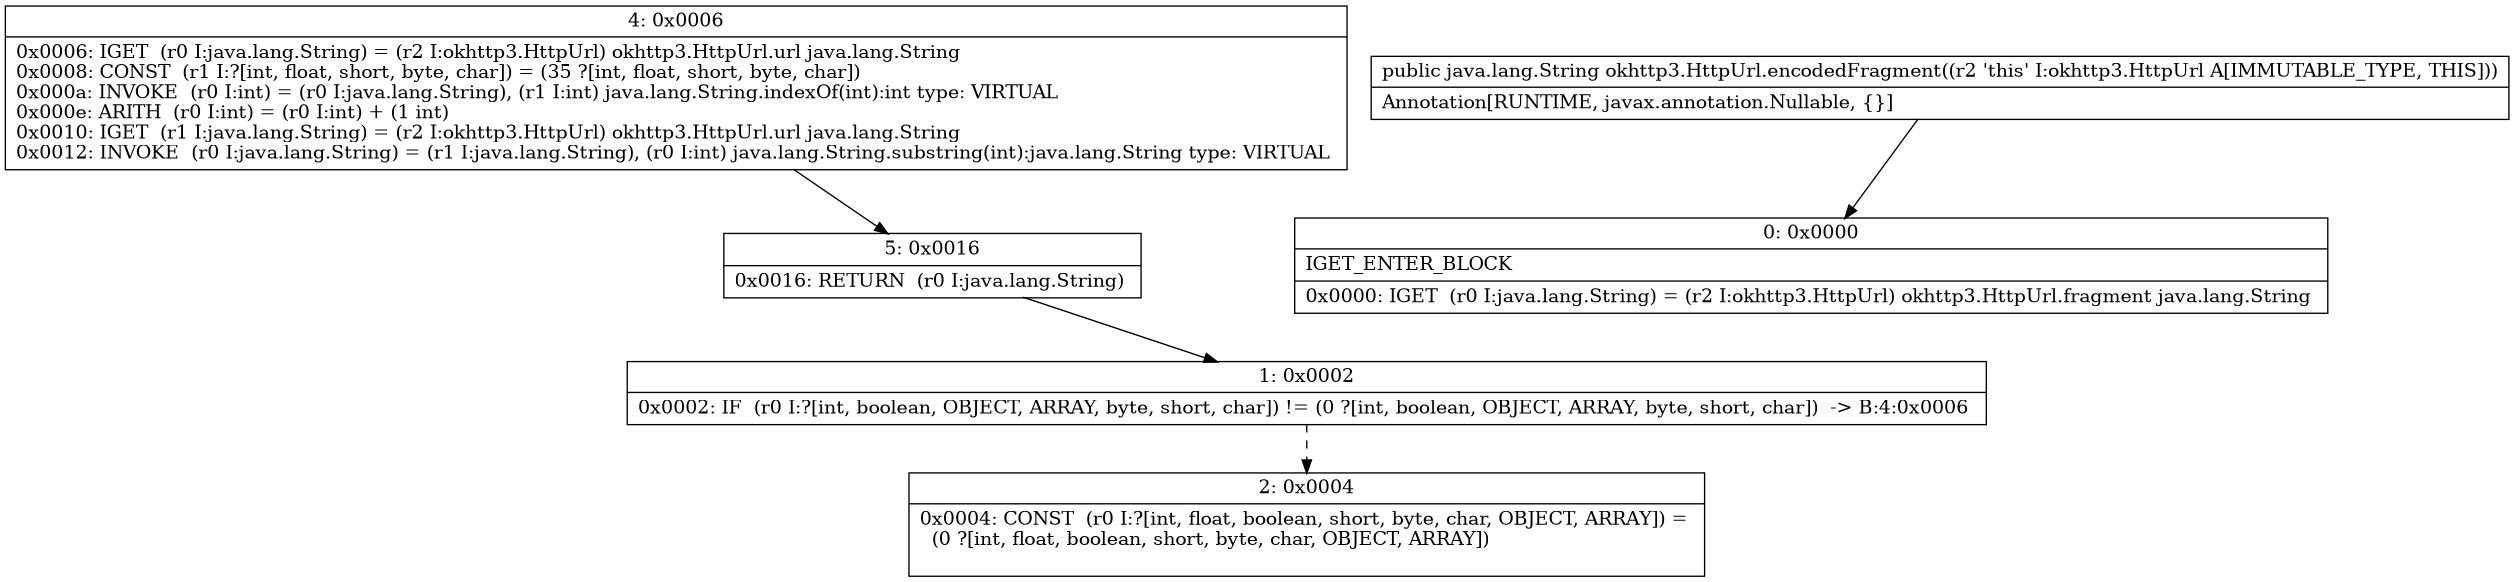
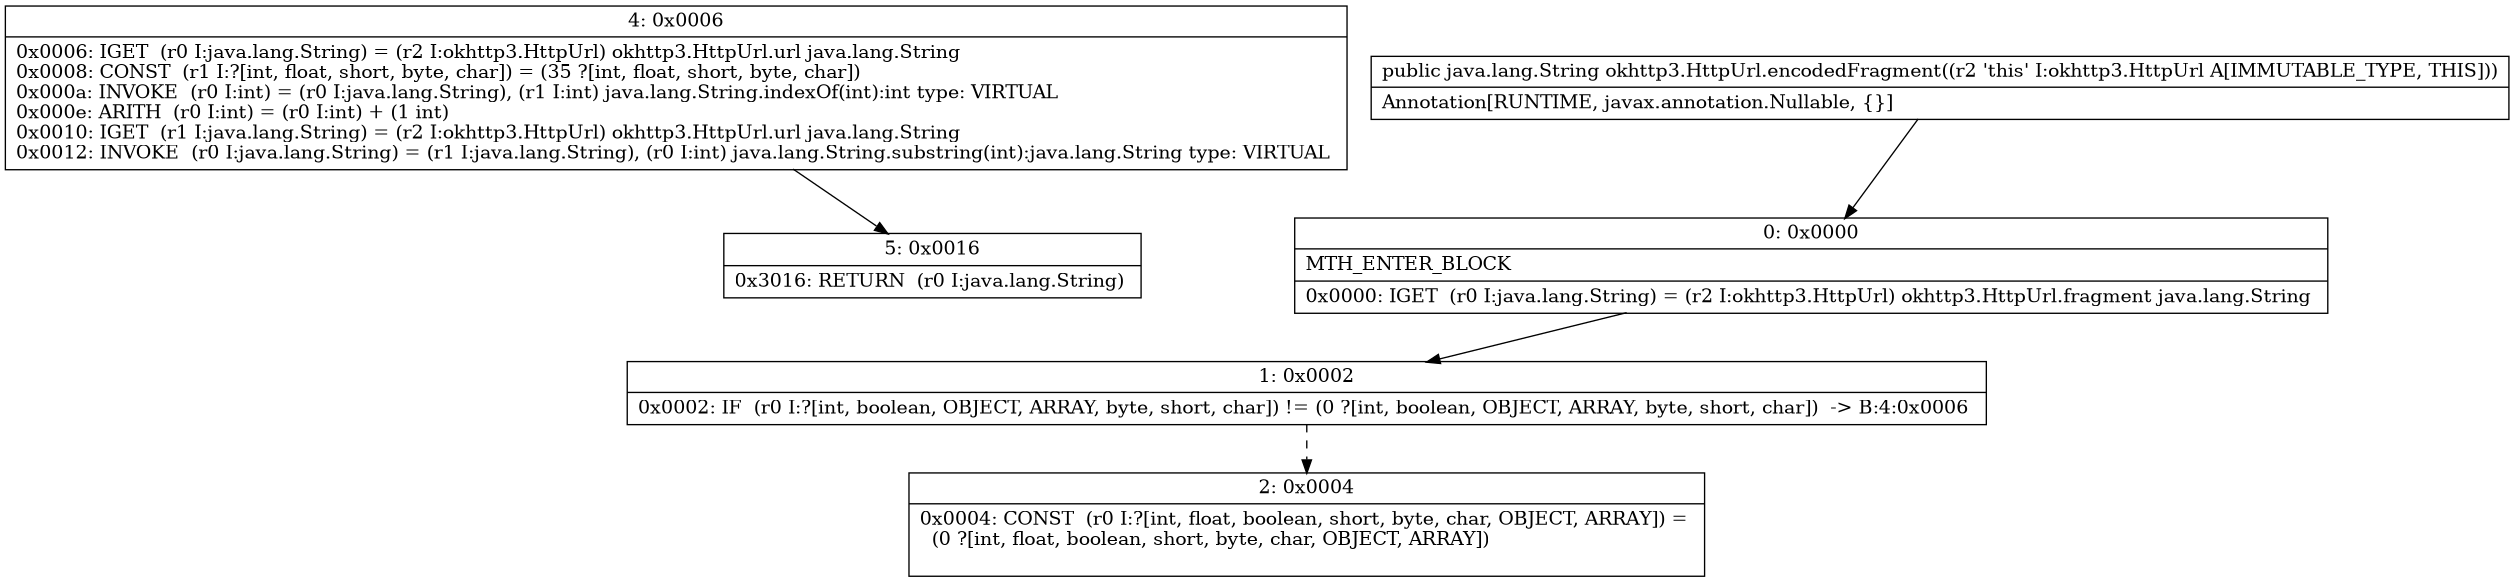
node "0: 0x0000": text "IGET_ENTER_BLOCK" -> "MTH_ENTER_BLOCK"
node "5: 0x0016": text "0x0016: RETURN  (r0 I:java.lang.String)" -> "0x3016: RETURN  (r0 I:java.lang.String)"
edge "5: 0x0016" -> "1: 0x0002": now "0: 0x0000" -> "1: 0x0002"
